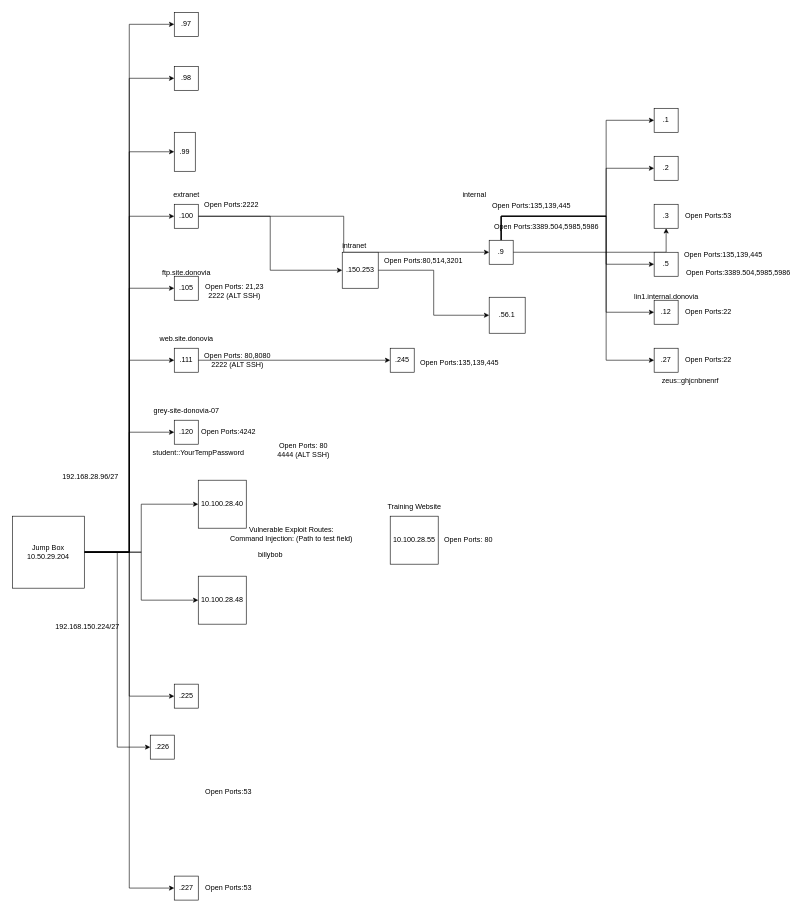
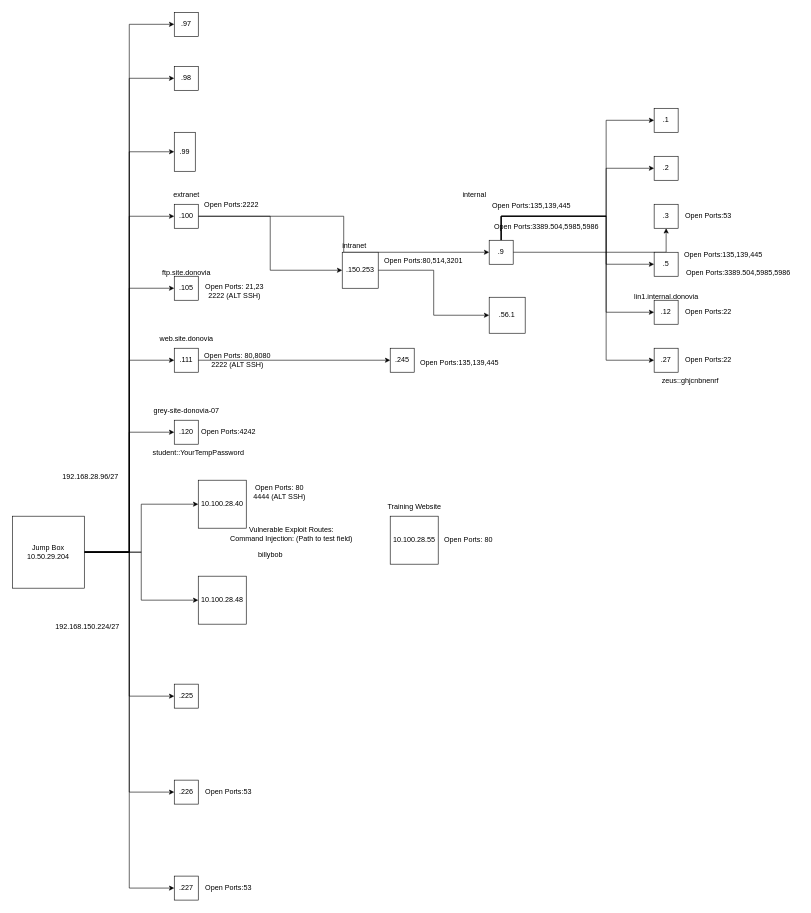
node "Open Ports: 80 4444 (ALT SSH)": moved (303, 450) -> (279, 492)
node ".226": moved (162, 747) -> (186, 792)
